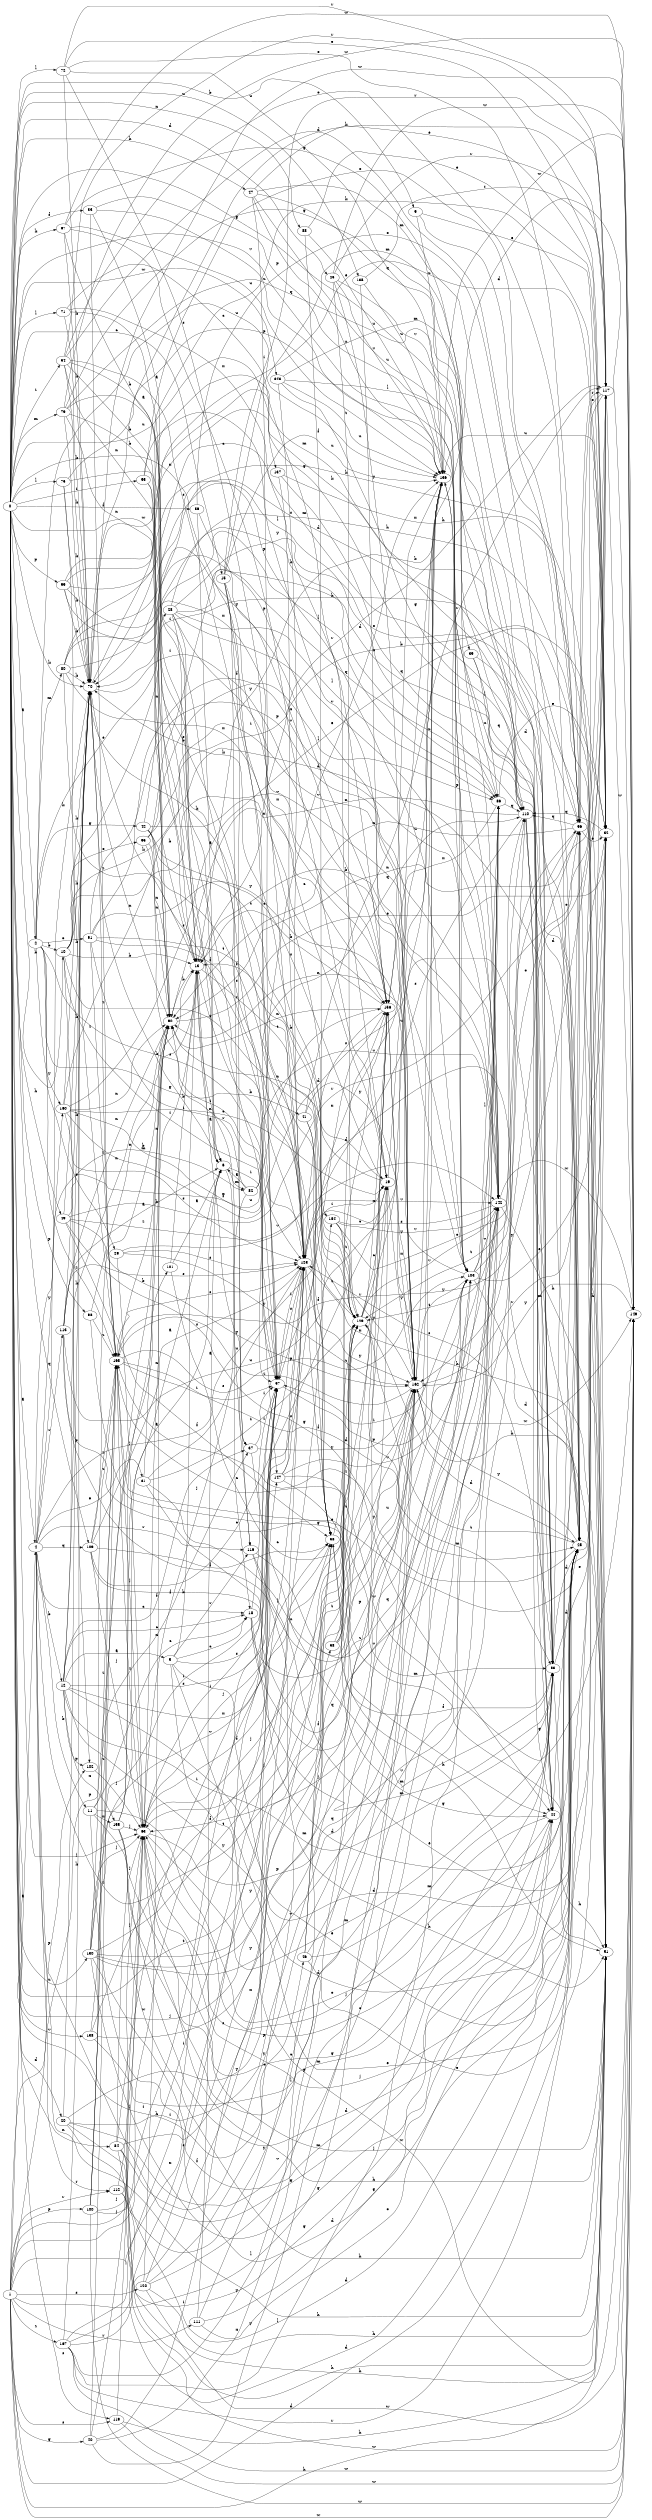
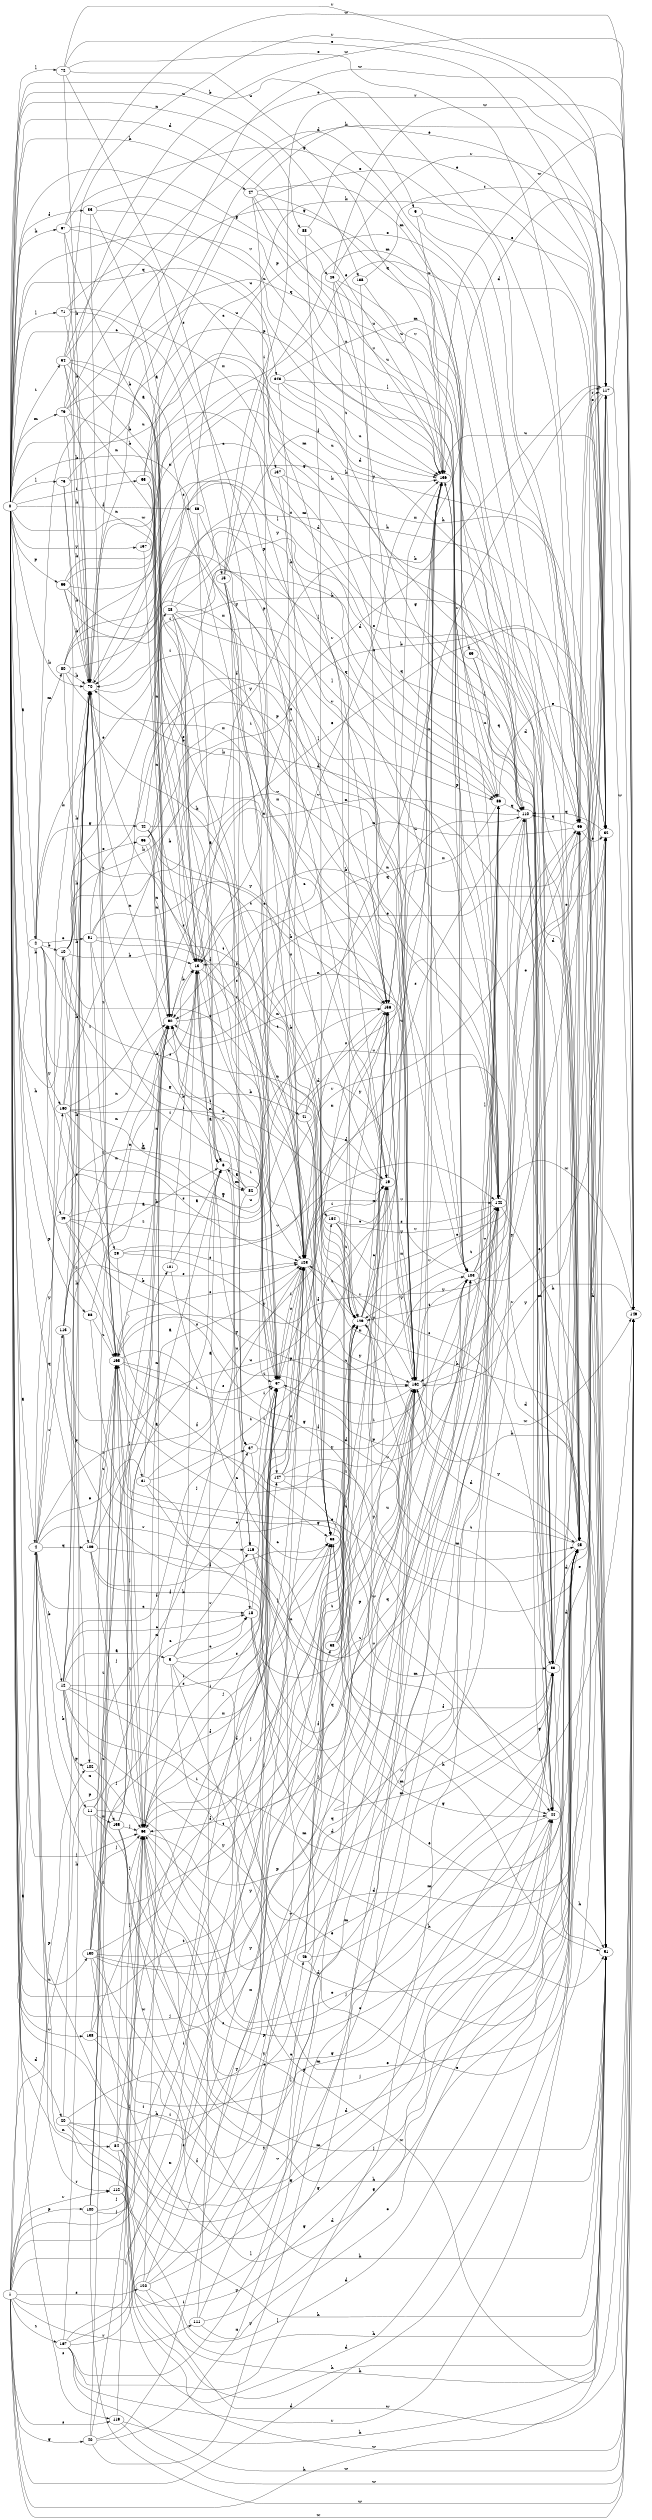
edge "0" -> "343": label "w" -> "q"
node "157": added
edge "130" -> "38": label "v" -> "f"
